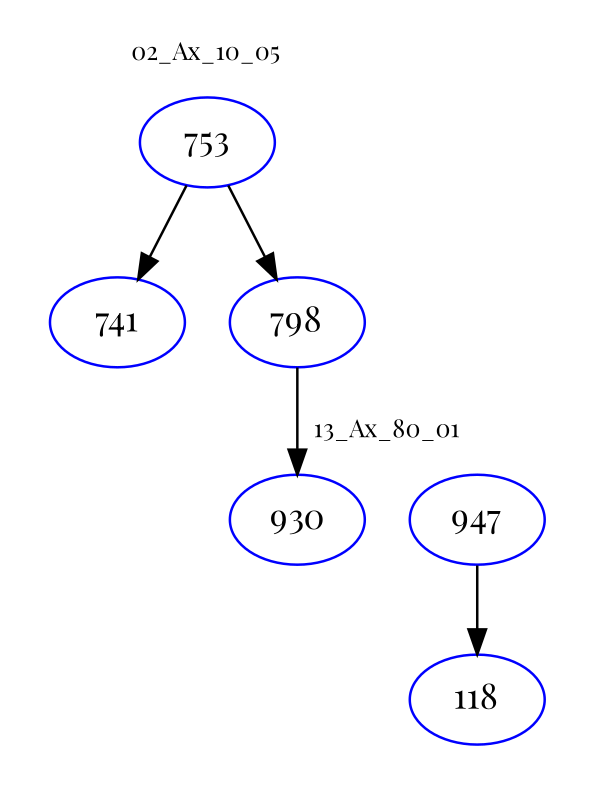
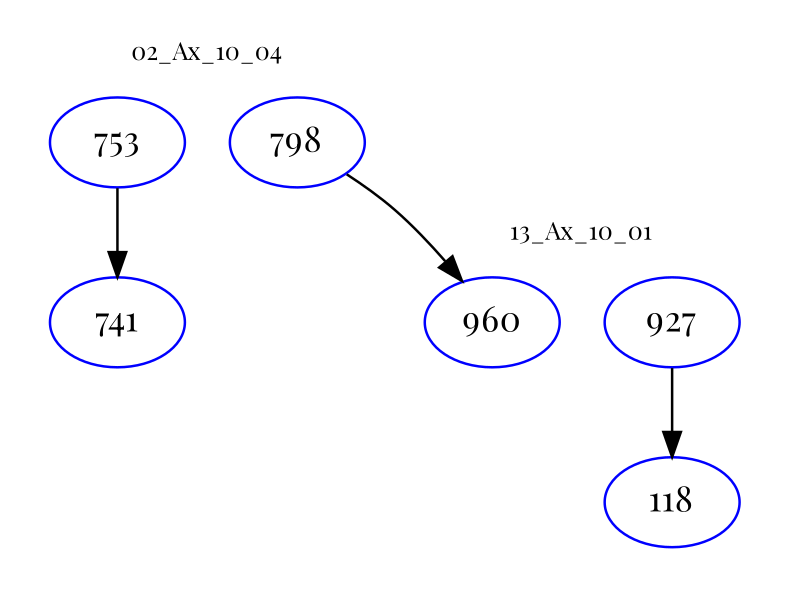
cluster "02_Ax_10_05": label "02_Ax_10_05" -> "02_Ax_10_04"
edge "753" -> "798": removed
cluster "13_Ax_80_01": label "13_Ax_80_01" -> "13_Ax_10_01"
node "930": label "930" -> "960"
node "947": label "947" -> "927"
